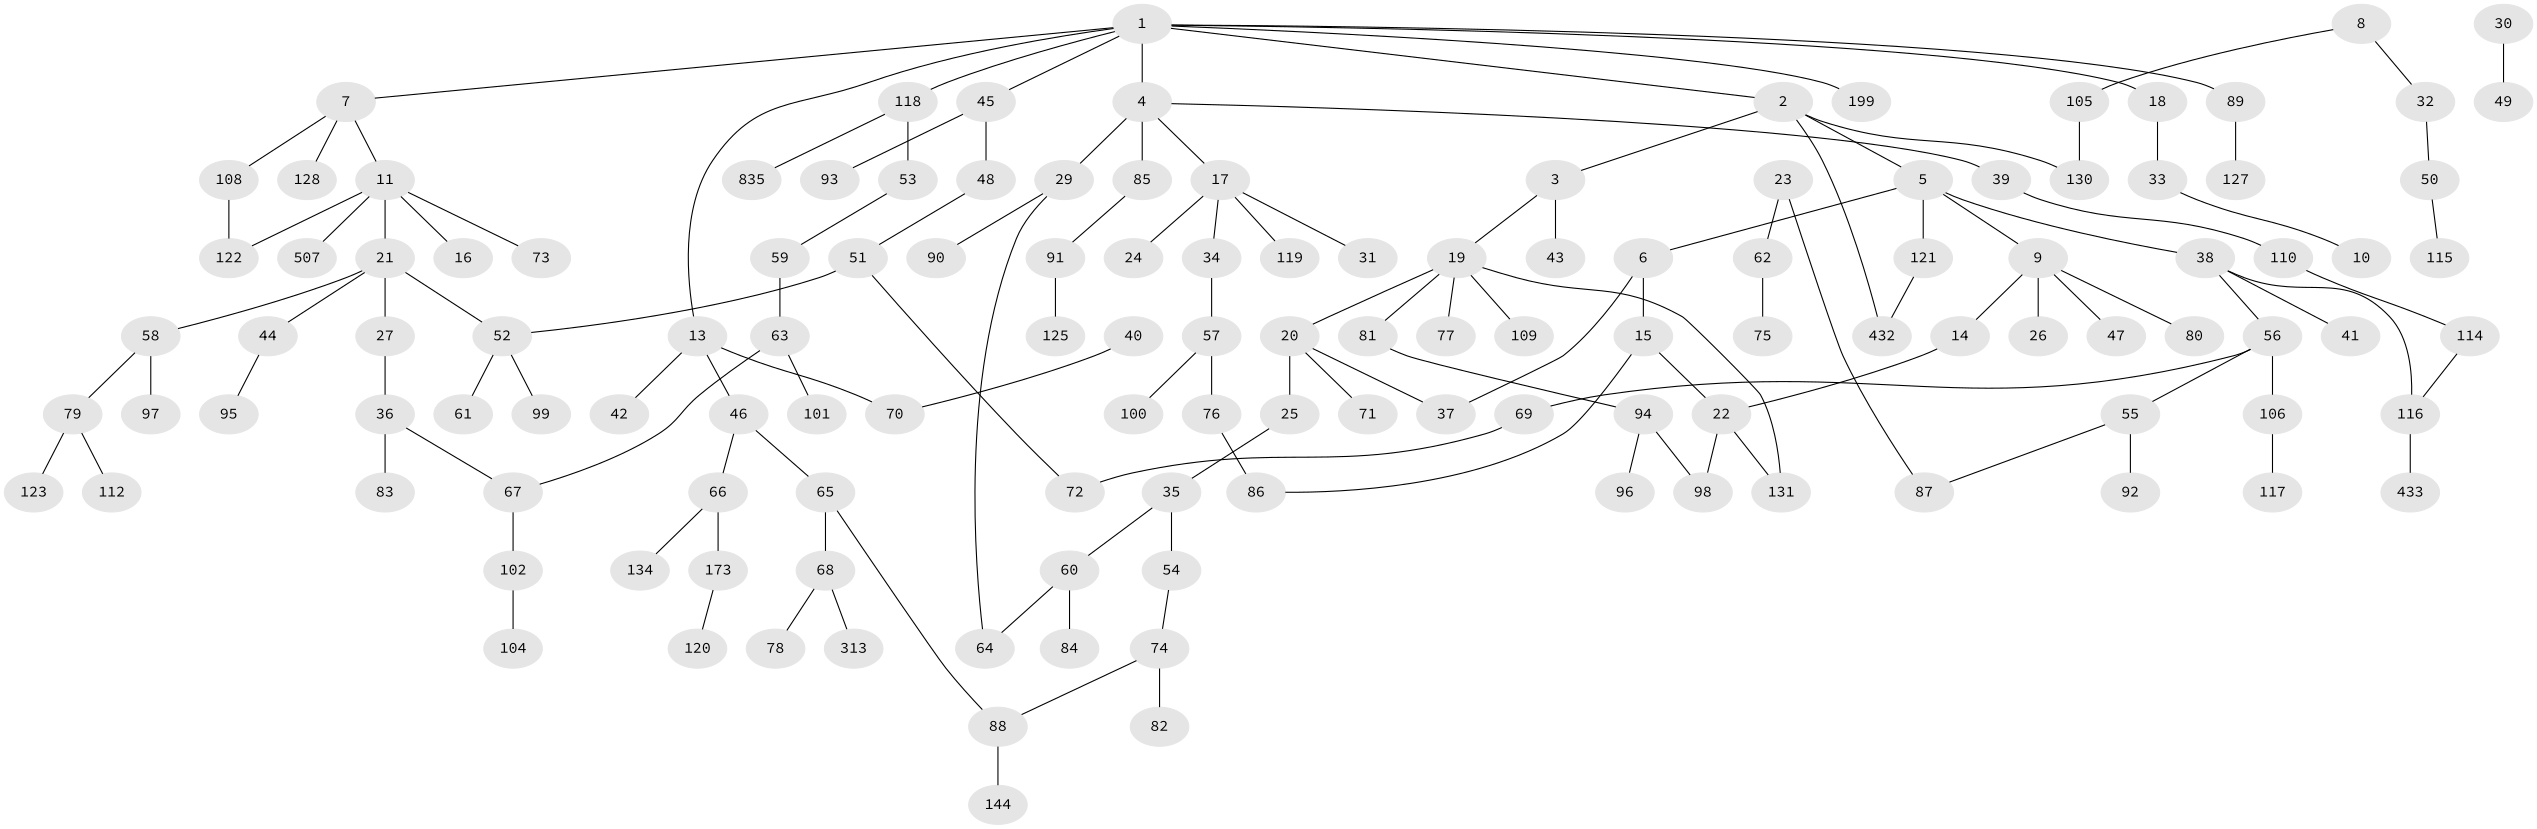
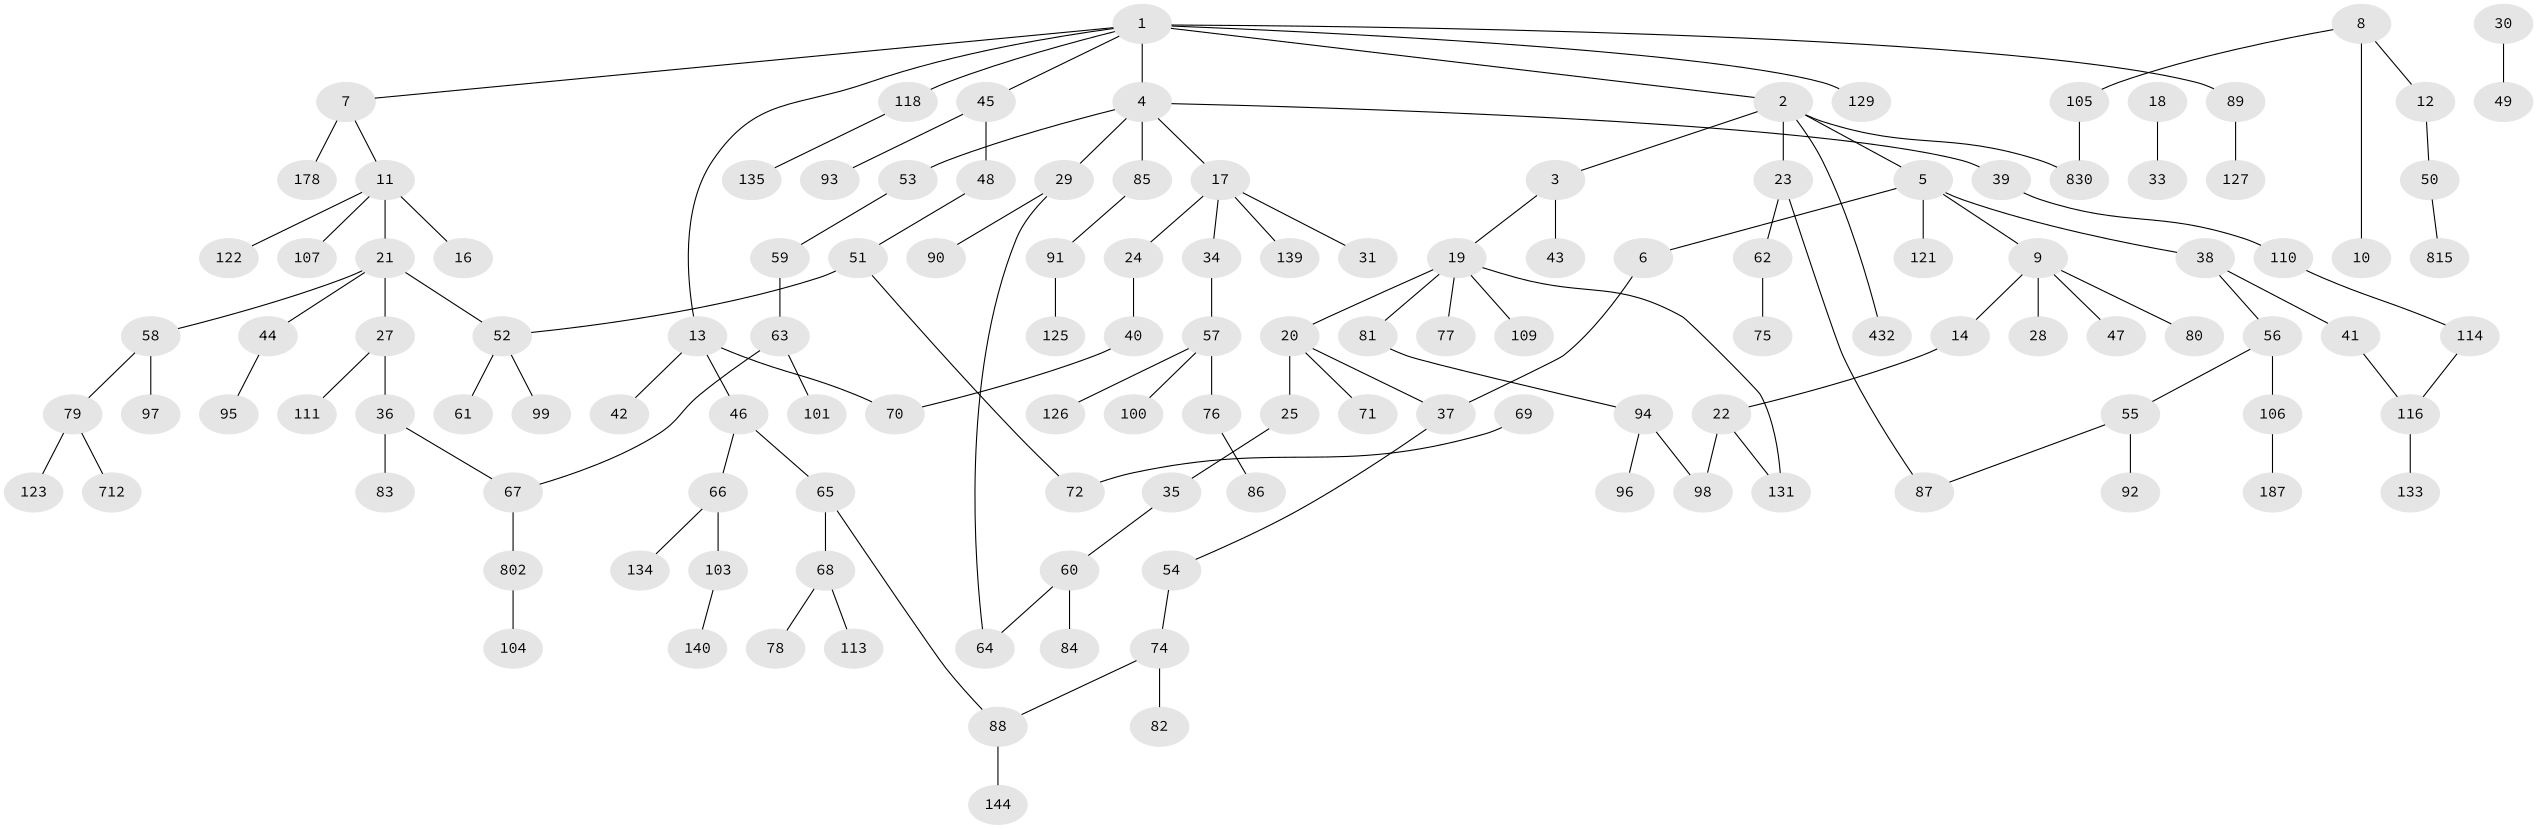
edge "1" -- "18": removed
node "199": label "199" -> "129"
node "32": label "32" -> "12"
edge "118" -- "53": now "4" -- "53"
edge "2" -- "23": added
node "108": removed
node "128": label "128" -> "178"
node "835": label "835" -> "135"
node "130": label "130" -> "830"
edge "33" -- "10": now "8" -- "10"
node "507": label "507" -> "107"
node "73": removed
node "119": label "119" -> "139"
node "115": label "115" -> "815"
edge "38" -- "116": now "41" -- "116"
edge "24" -- "40": added
edge "121" -- "432": removed
node "15": removed
node "26": label "26" -> "28"
edge "56" -- "69": removed
node "111": added
node "126": added
node "112": label "112" -> "712"
node "117": label "117" -> "187"
node "433": label "433" -> "133"
edge "35" -- "54": now "37" -- "54"
node "102": label "102" -> "802"
node "173": label "173" -> "103"
node "120": label "120" -> "140"
node "313": label "313" -> "113"
